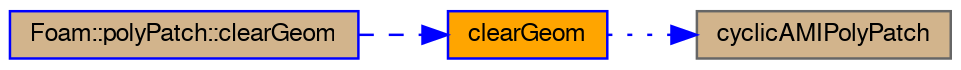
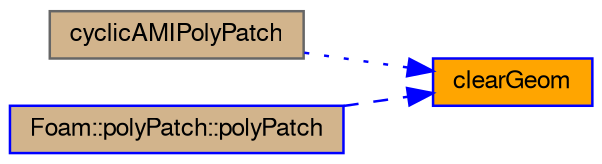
node "Foam::polyPatch::clearGeom": label "Foam::polyPatch::clearGeom" -> "Foam::polyPatch::polyPatch"
edge "clearGeom" -> "cyclicAMIPolyPatch": reversed
